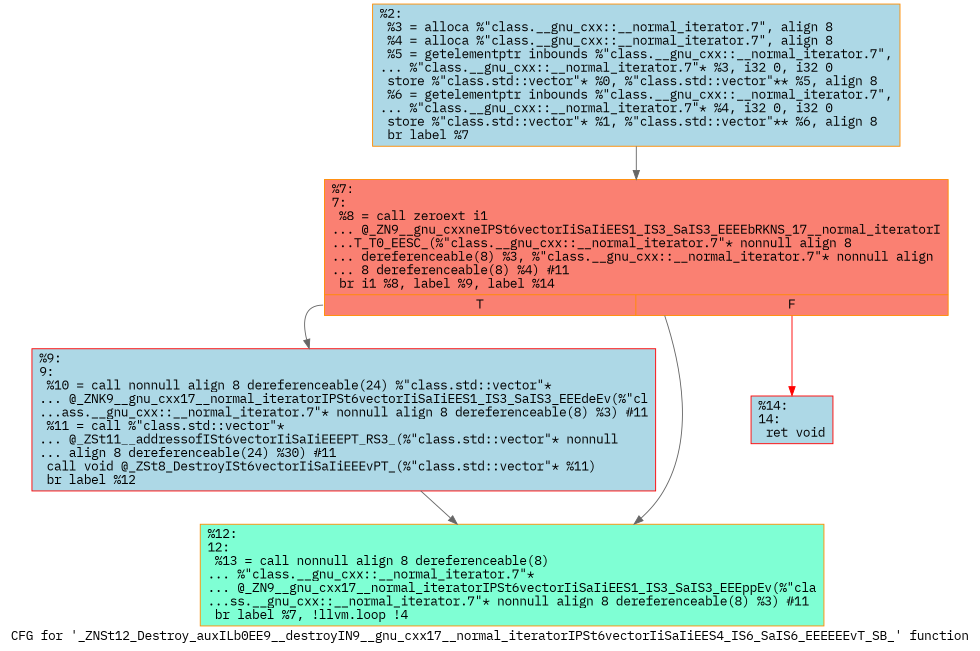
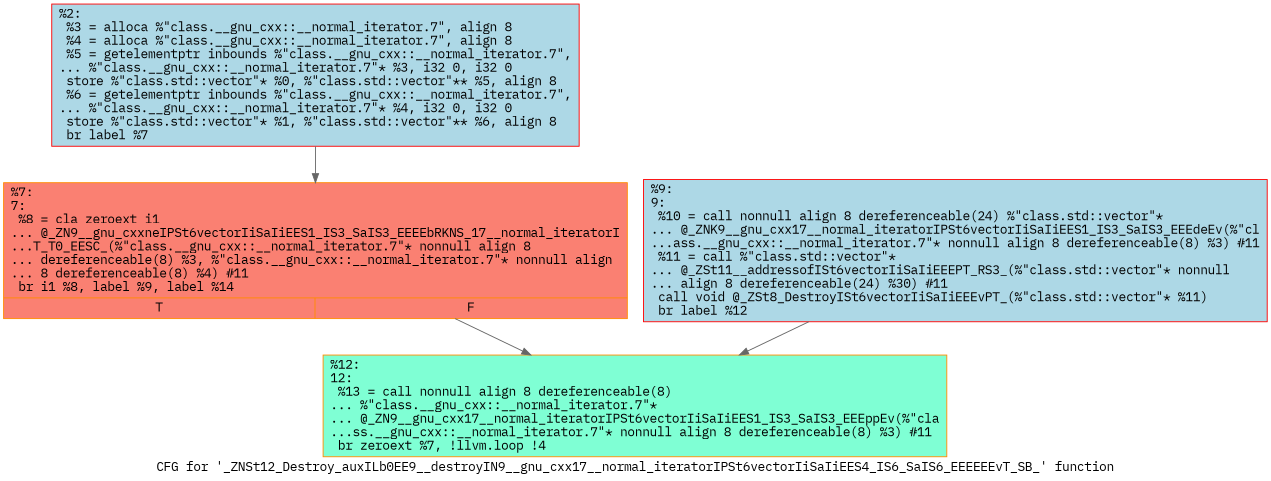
node "%2:": color darkorange -> red
node "%7:": text "%8 = call zeroext i1" -> "%8 = cla zeroext i1"
edge "%7:" -> "%9:": removed
node "%14:": removed
node "%12:": text "br label %7, !llvm.loop !4" -> "br zeroext %7, !llvm.loop !4"
